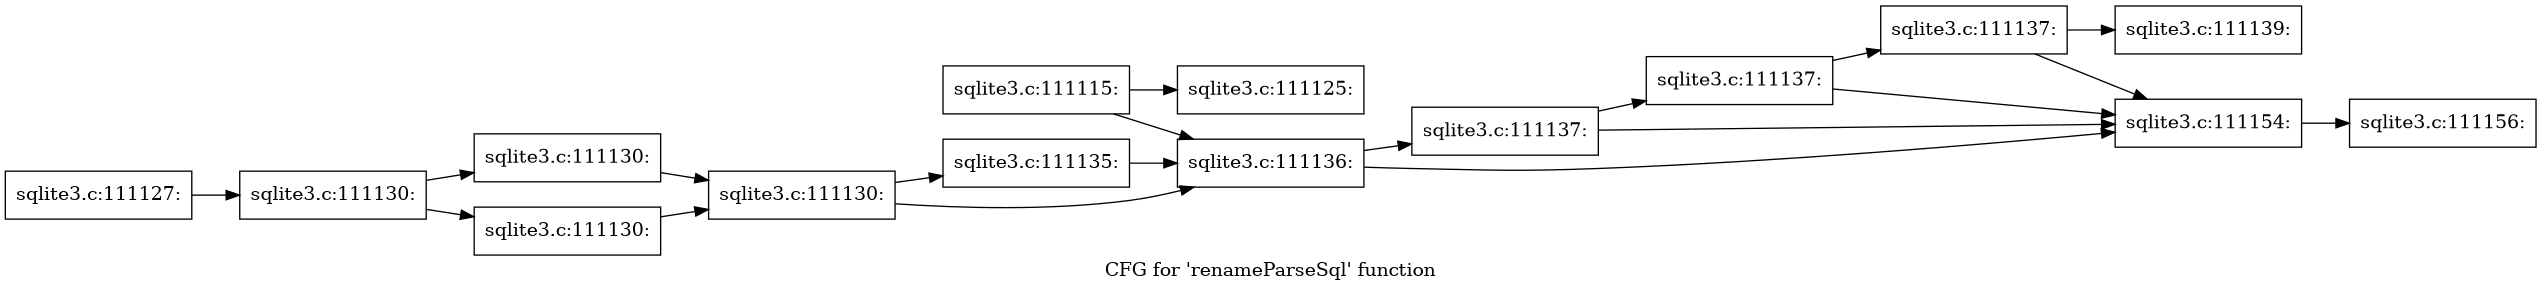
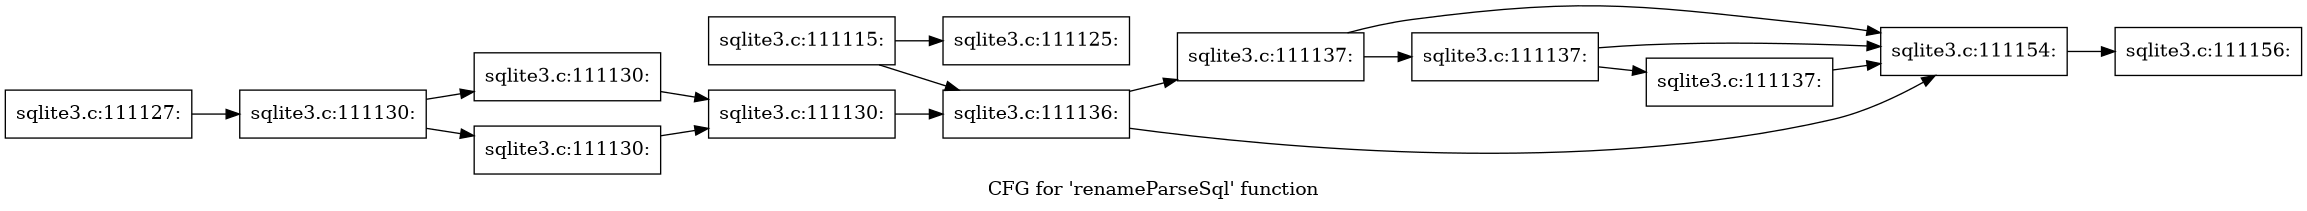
node "sqlite3.c:111139:": removed
node "sqlite3.c:111135:": removed
